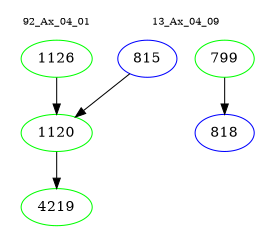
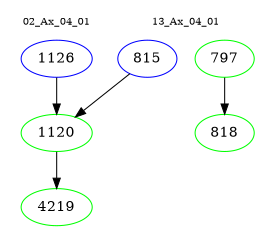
cluster "92_Ax_04_01": label "92_Ax_04_01" -> "02_Ax_04_01"
cluster "13_Ax_04_09": label "13_Ax_04_09" -> "13_Ax_04_01"
node "1126": color green -> blue
node "799": label "799" -> "797"
node "818": color blue -> green
